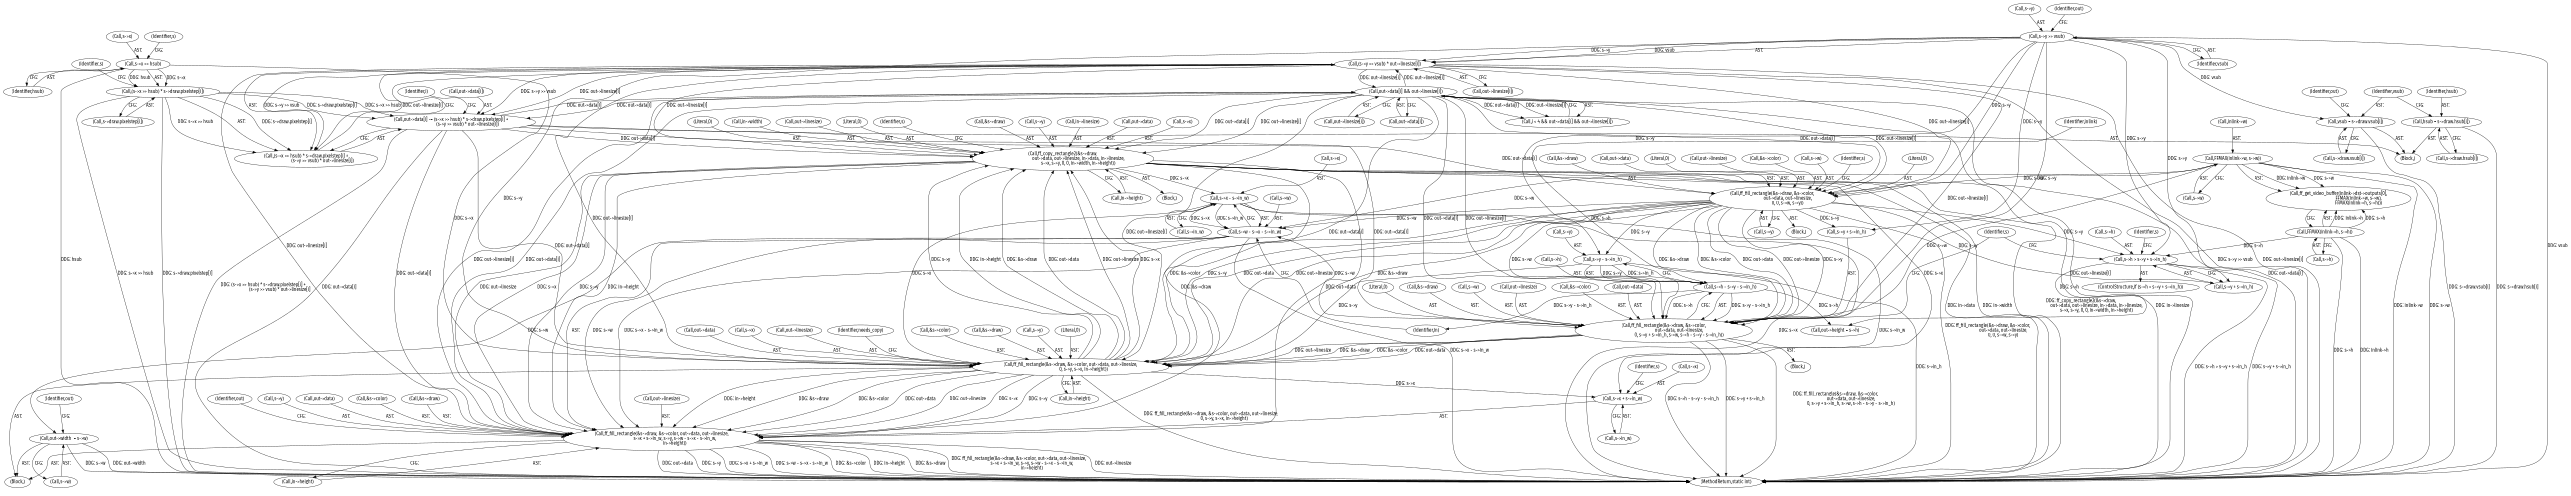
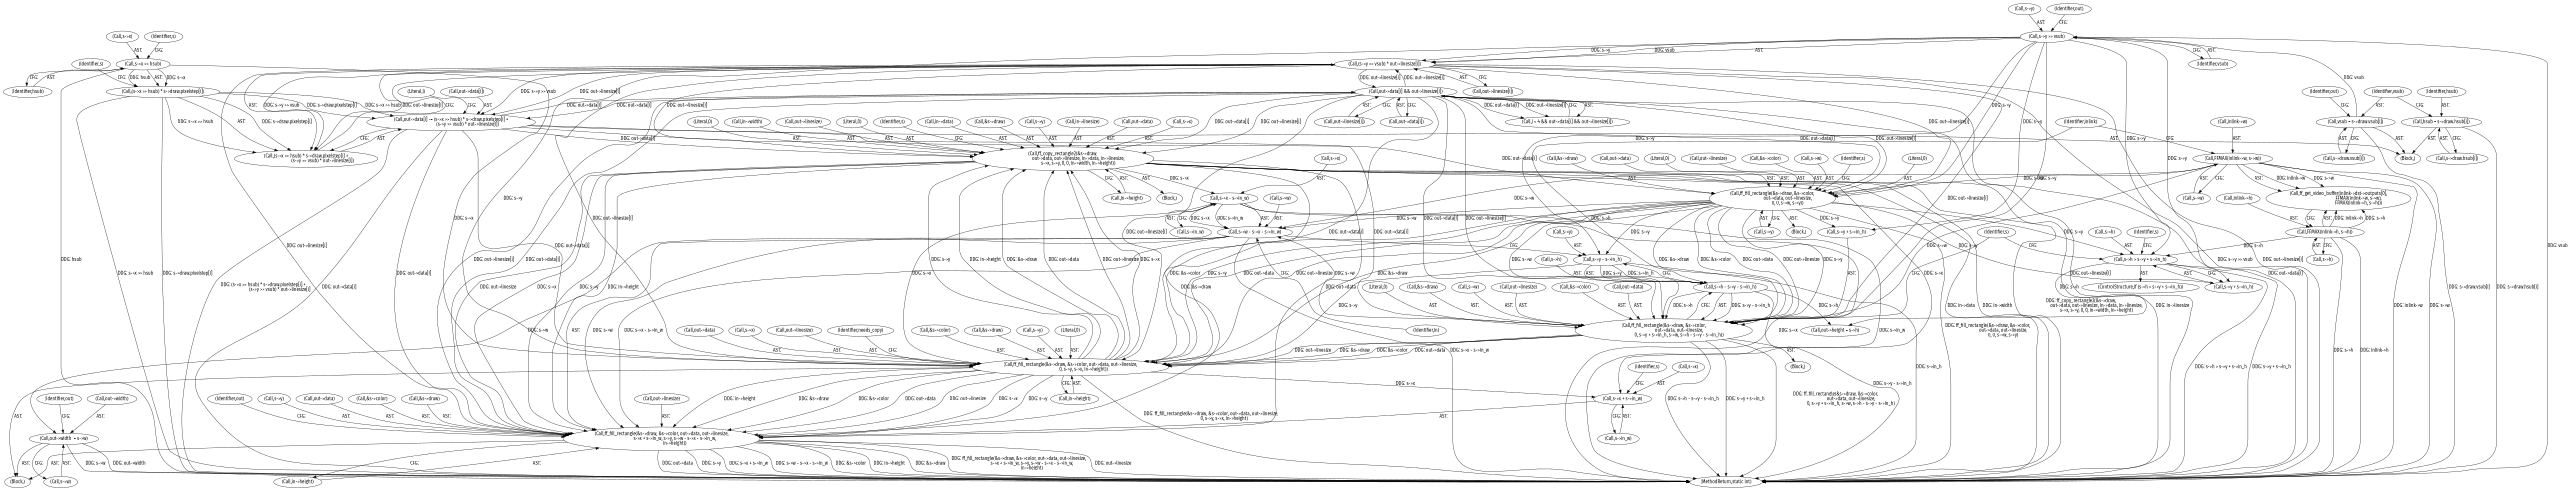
edge "(Call,s->y >> vsub)" -> "(Call,vsub = s->draw.vsub[i])": reversed
node "(Identifier,i)": label "(Identifier,i)" -> "(Literal,i)"
node "(Call,s->draw.pixelstep[i])": removed
node "(Call,in->data)": added
edge "(Identifier,inlink)" -> "(Call,FFMAX(inlink->w, s->w))": added, label "CFG:"
node "(Call,inlink->h)": added
edge "(Call,s->w - s->x - s->in_w)" -> "(Call,s->x - s->in_w)": now "(Call,s->w - s->x - s->in_w)" -> "(Call,s->y - s->in_h)"
edge "(Call,s->h - s->y - s->in_h)" -> "(Identifier,in)": now "(Call,s->h - s->y - s->in_h)" -> "(MethodReturn,static int)"
node "(Call,out->width)": added
